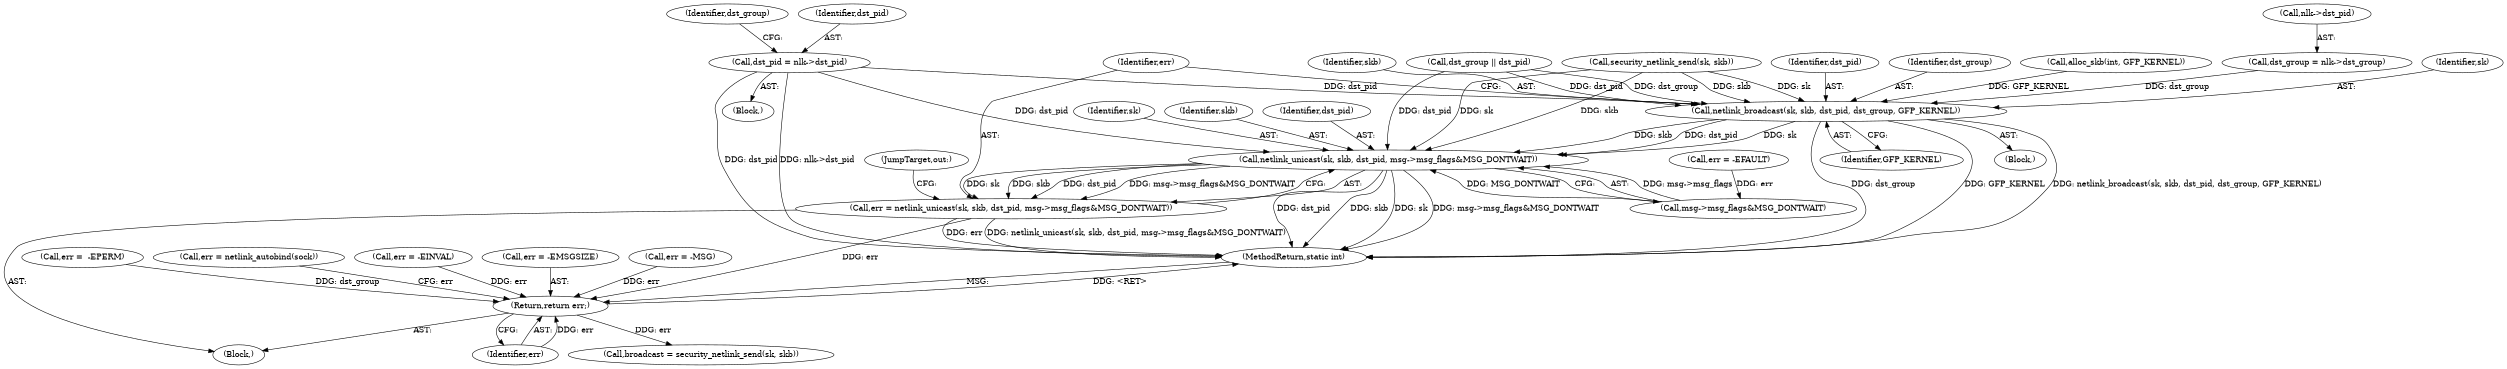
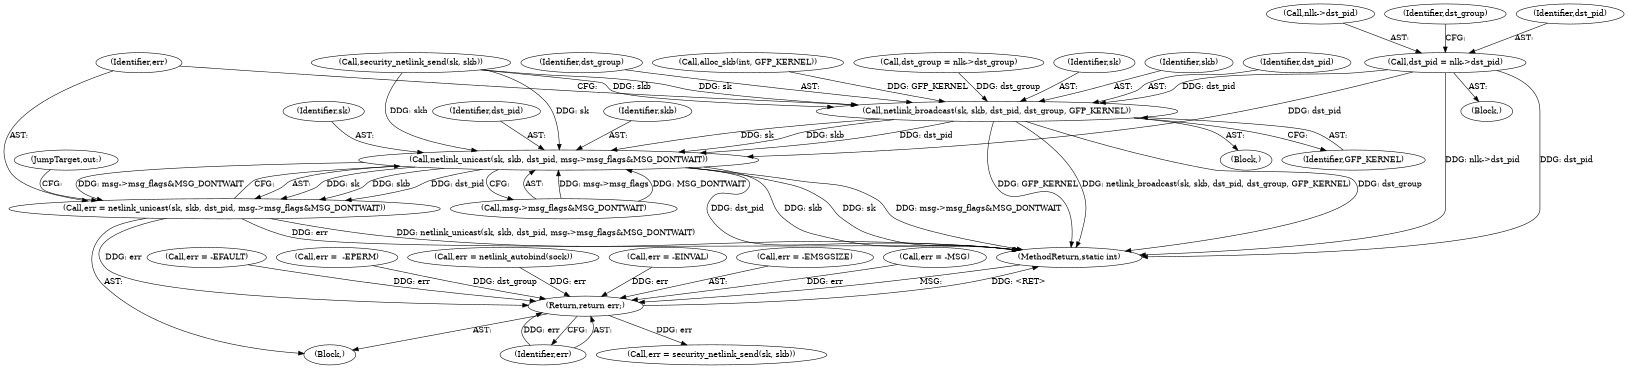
edge "(Call,nlk->dst_pid)" -> "(Call,dst_group = nlk->dst_group)": now "(Call,nlk->dst_pid)" -> "(Call,dst_pid = nlk->dst_pid)"
node "(Call,dst_group || dst_pid)": removed
edge "(Call,err = -EFAULT)" -> "(Call,msg->msg_flags&MSG_DONTWAIT)": now "(Call,err = -EFAULT)" -> "(Return,return err;)"
edge "(Call,err = netlink_autobind(sock))" -> "(Return,return err;)": label "CFG: err" -> "DDG: err"
node "(Call,broadcast = security_netlink_send(sk, skb))": label "(Call,broadcast = security_netlink_send(sk, skb))" -> "(Call,err = security_netlink_send(sk, skb))"
